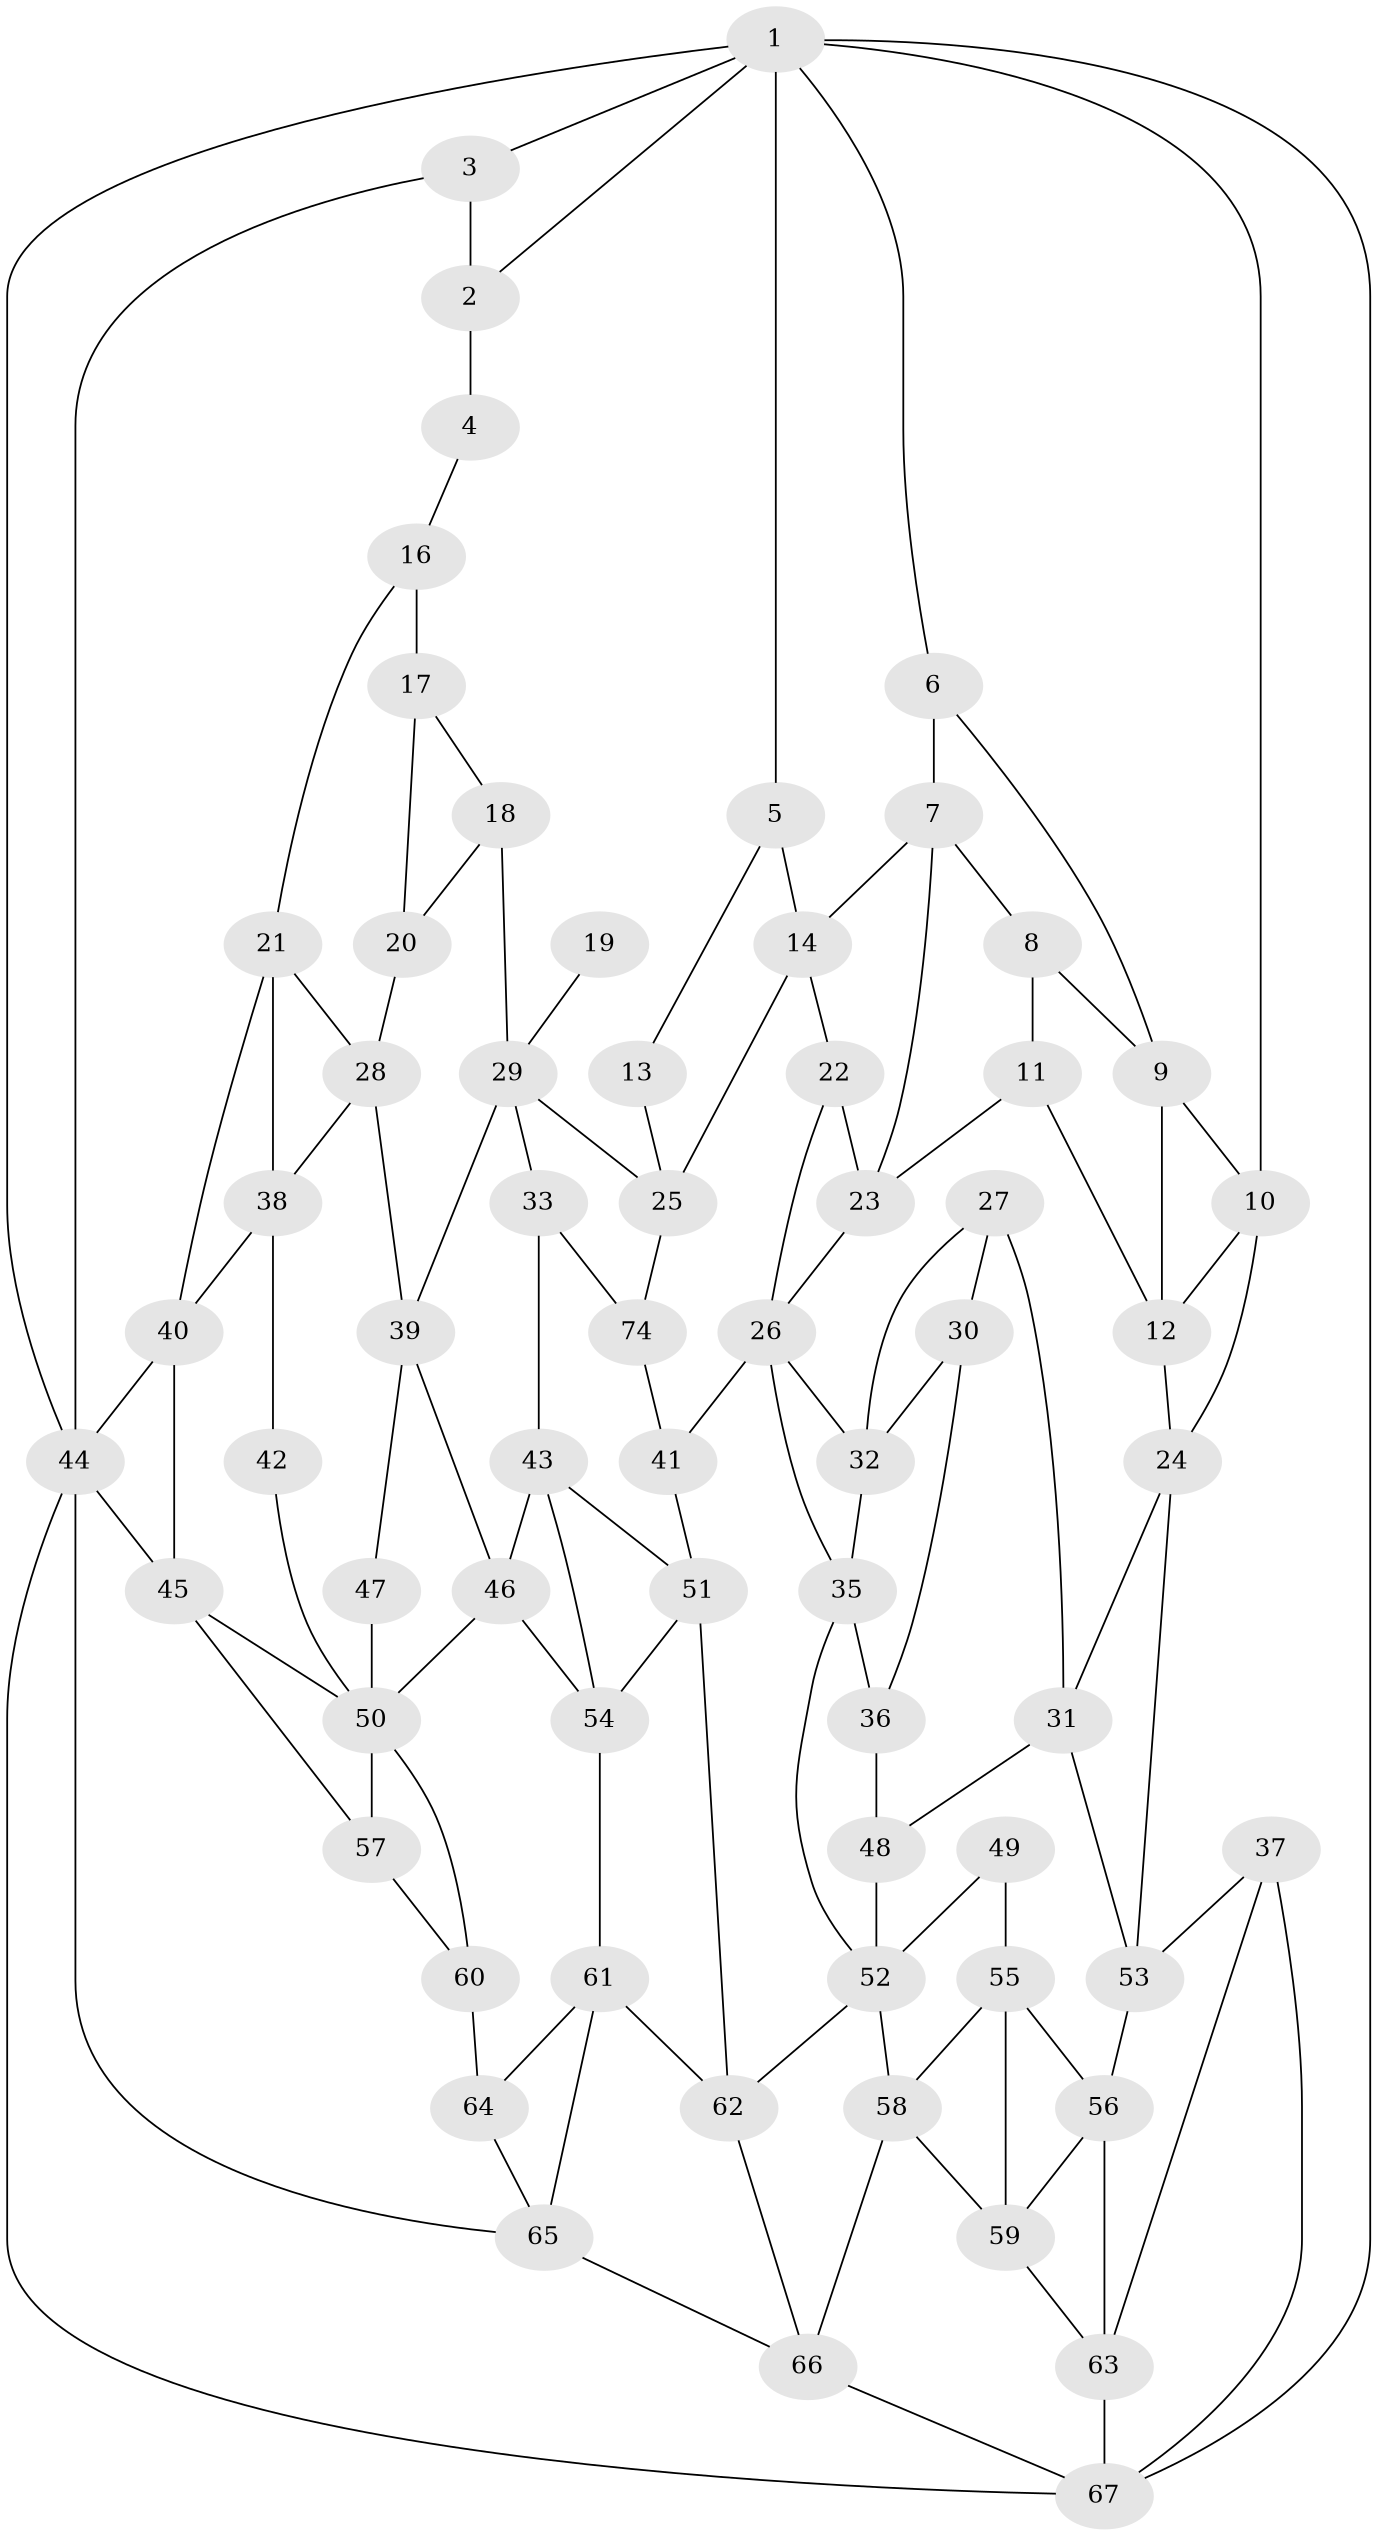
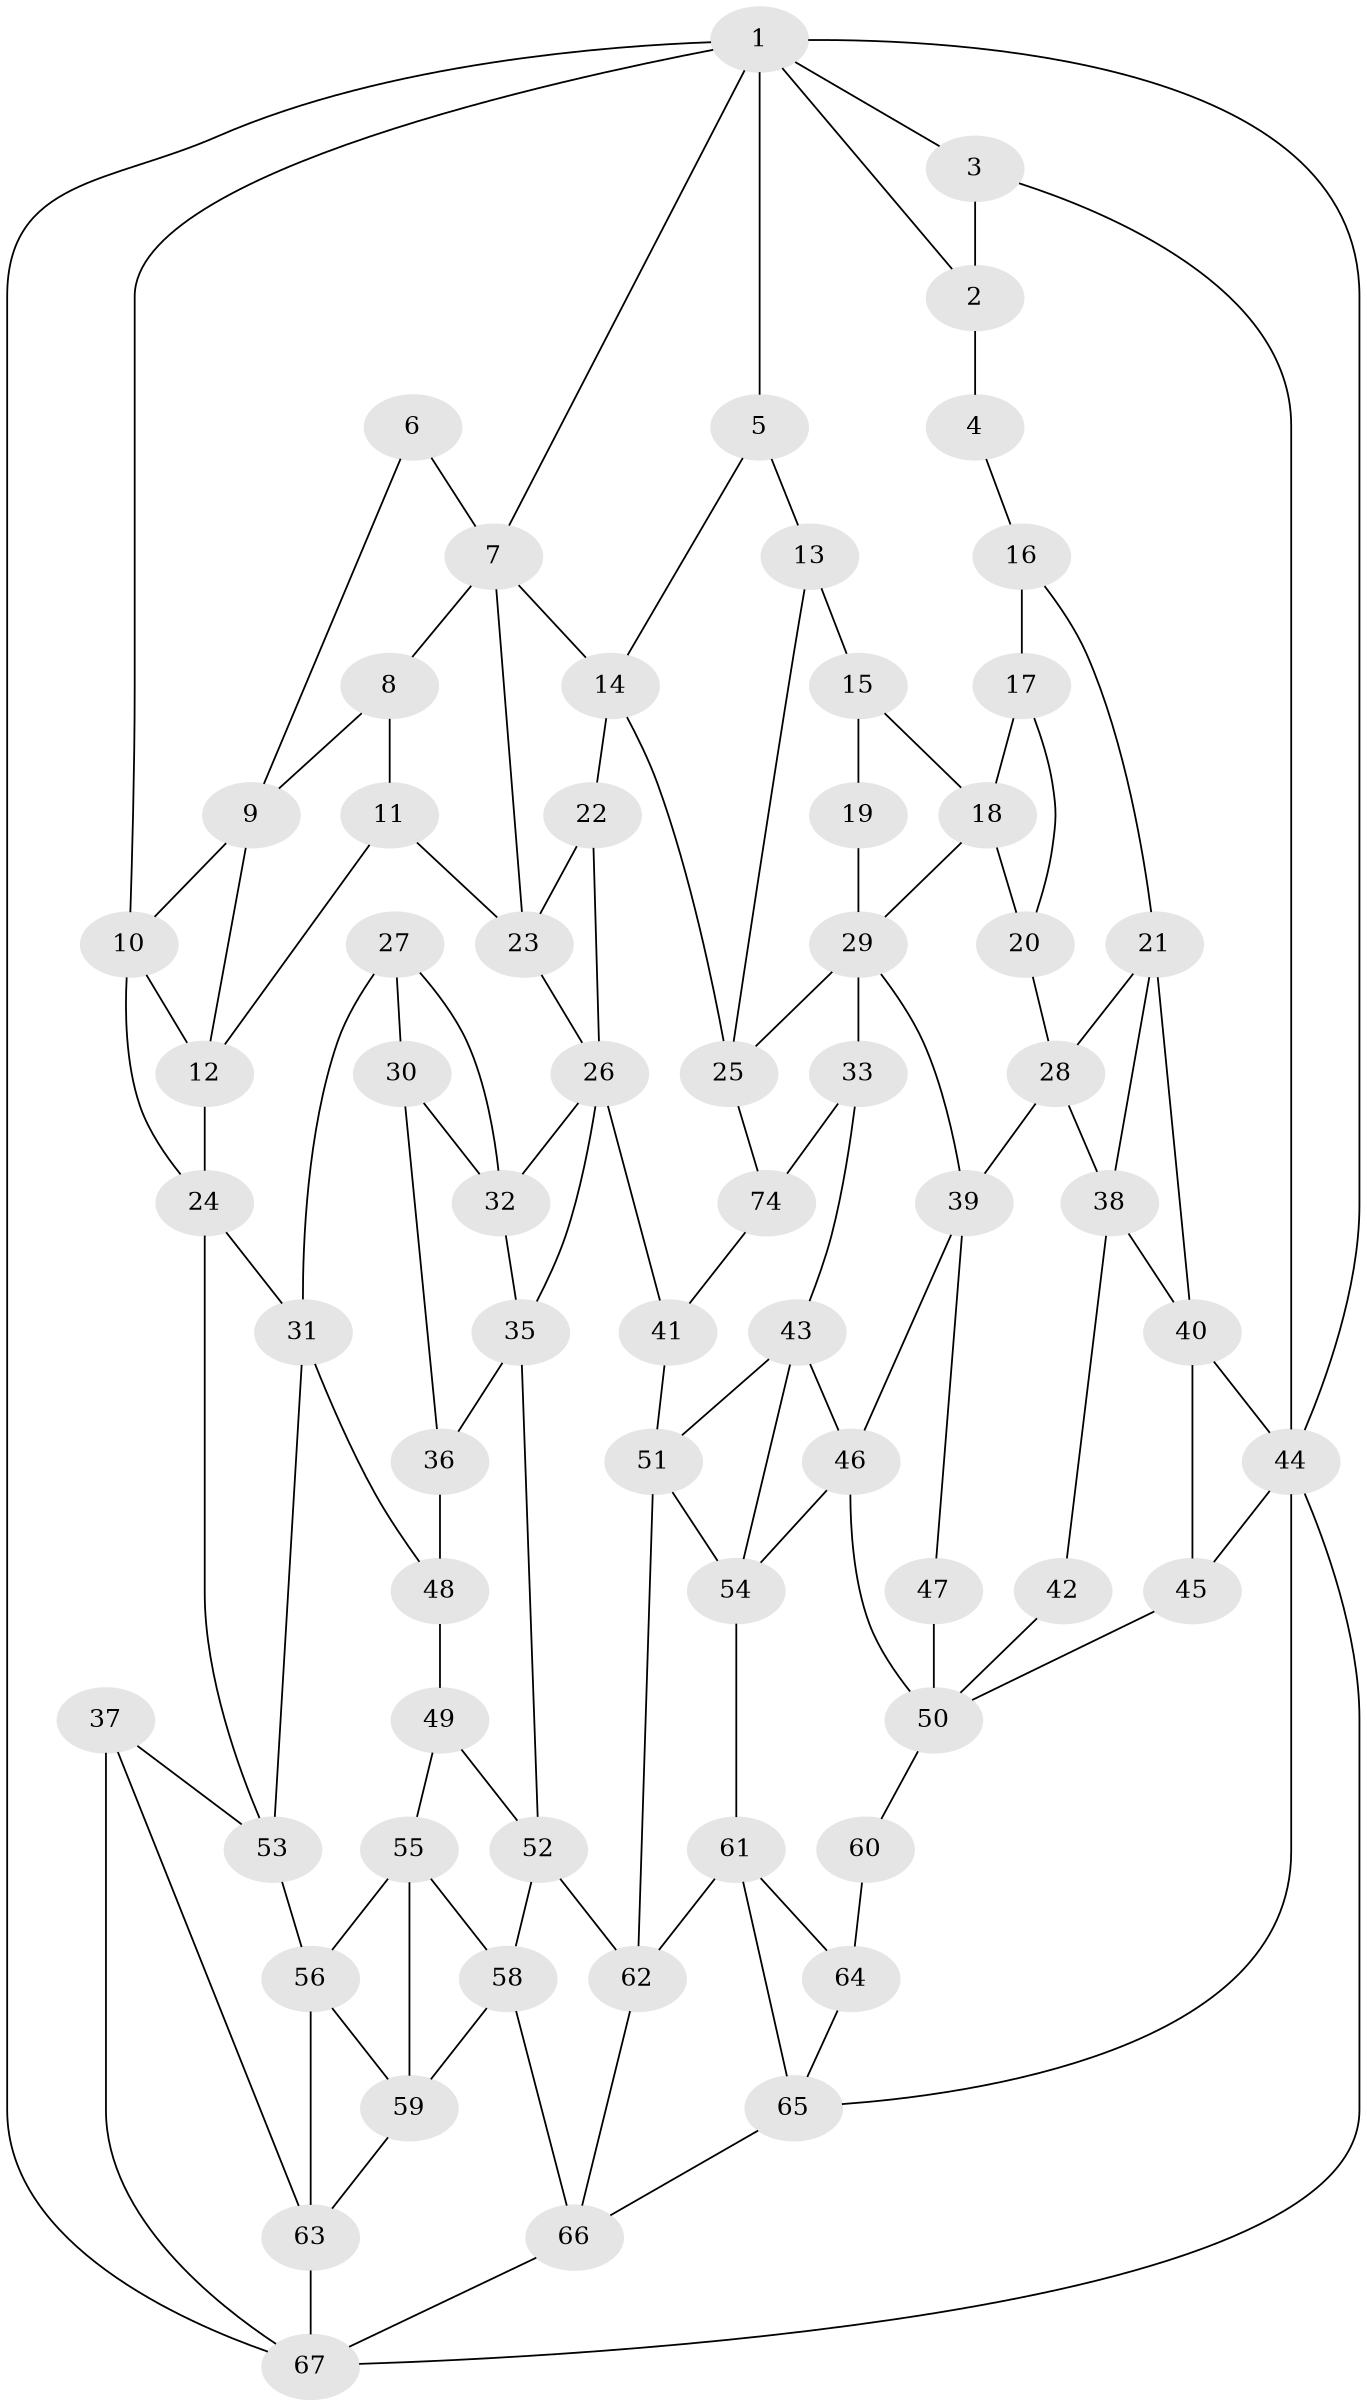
edge "1" -- "6": now "1" -- "7"
node "15": added
node "57": removed
edge "48" -- "52": now "48" -- "49"
